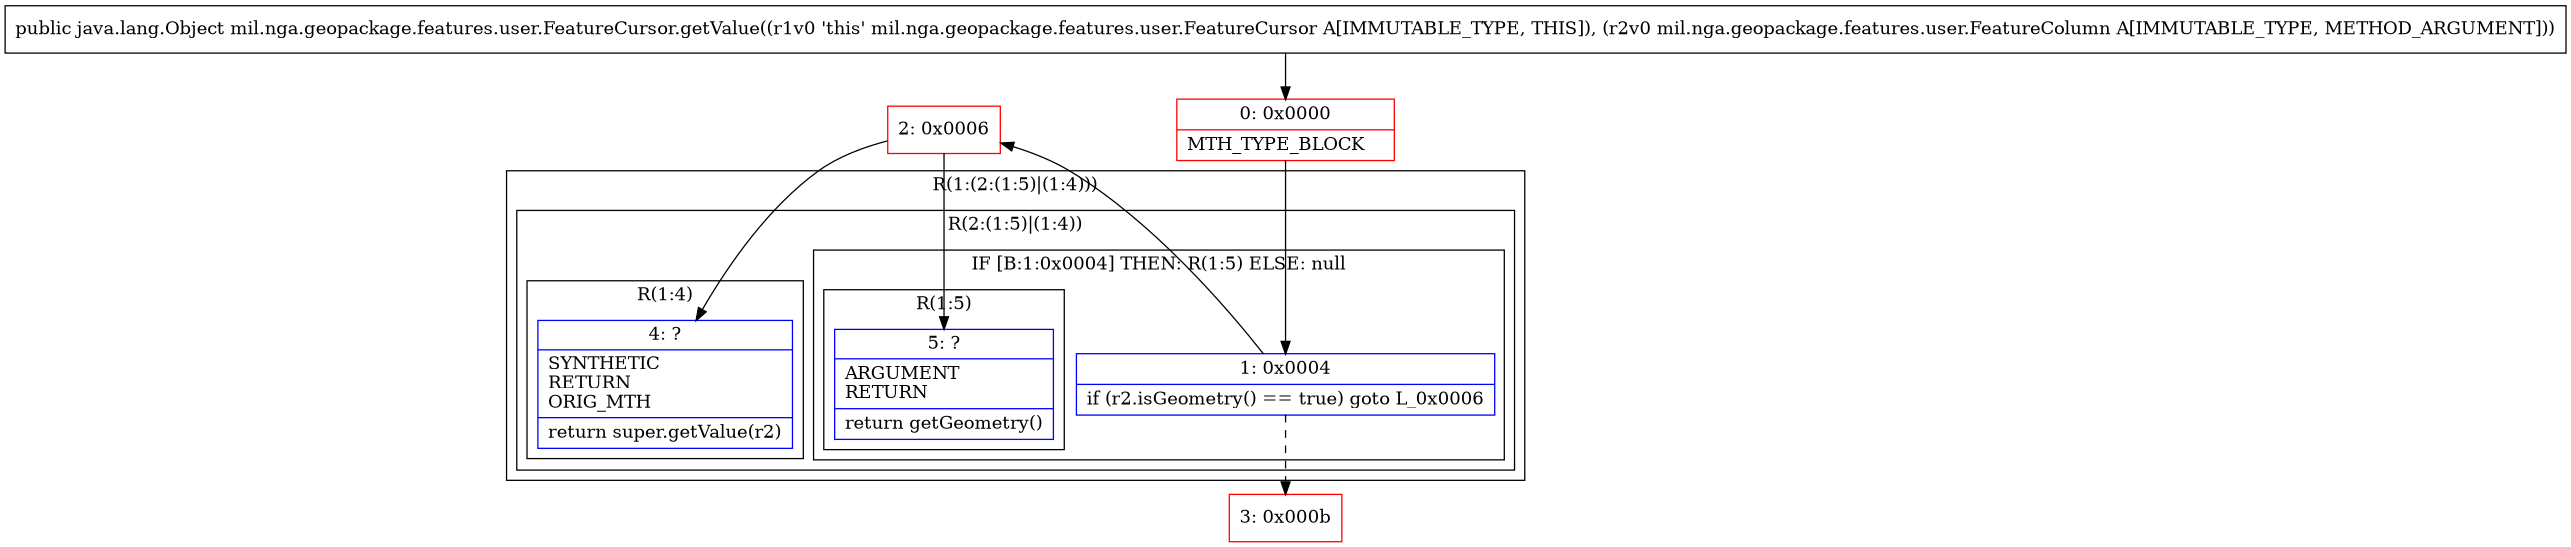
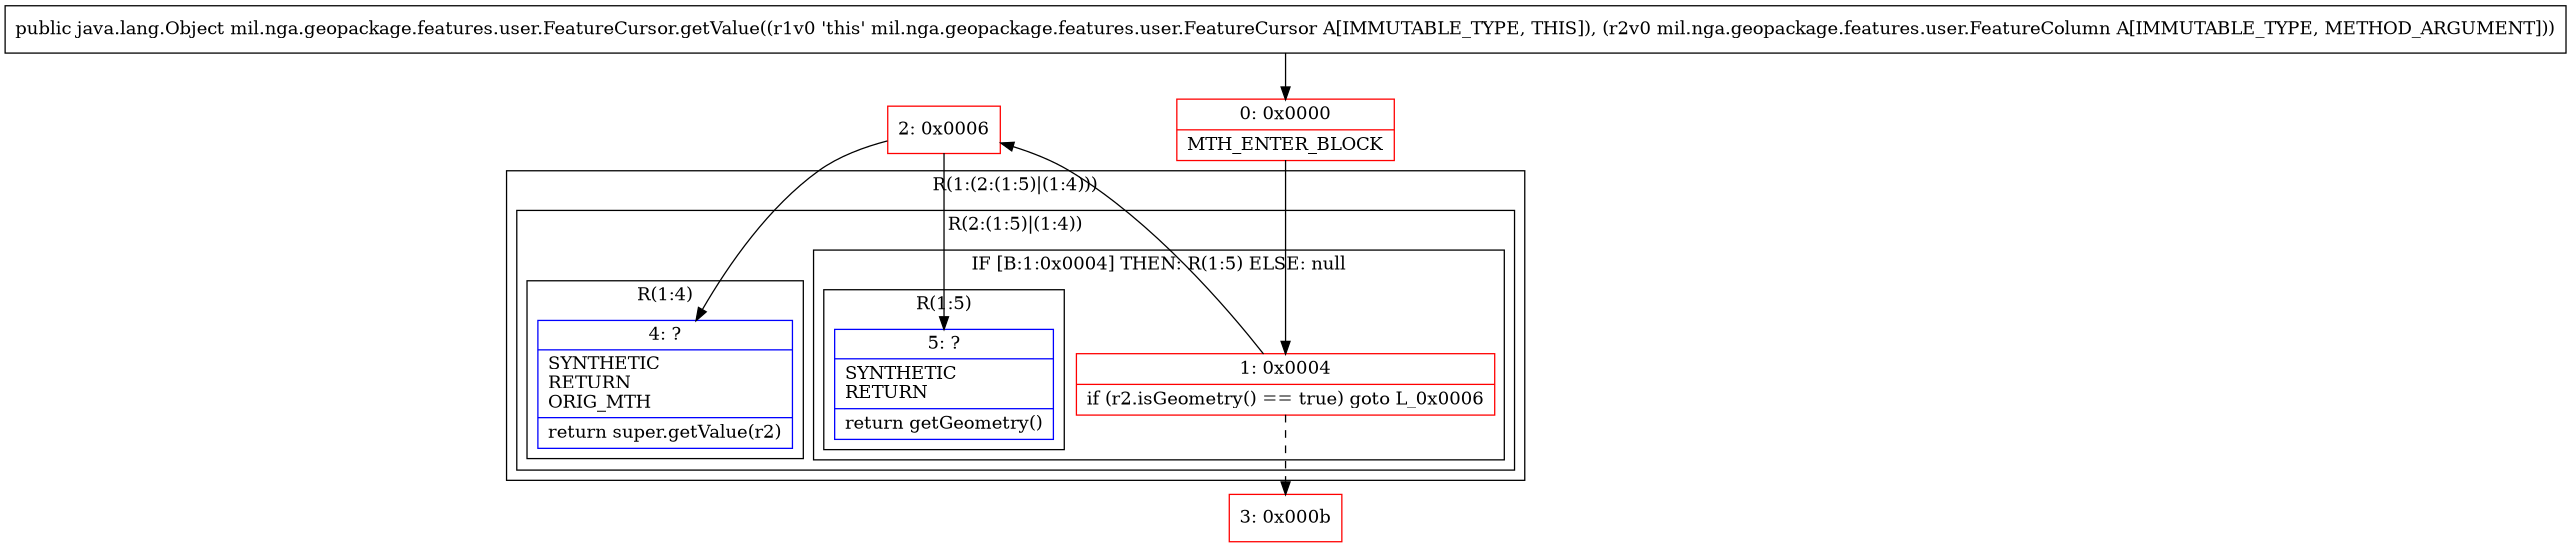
node "0: 0x0000": text "MTH_TYPE_BLOCK" -> "MTH_ENTER_BLOCK"
node "5: ?": text "ARGUMENT" -> "SYNTHETIC"
node "1: 0x0004": color blue -> red
